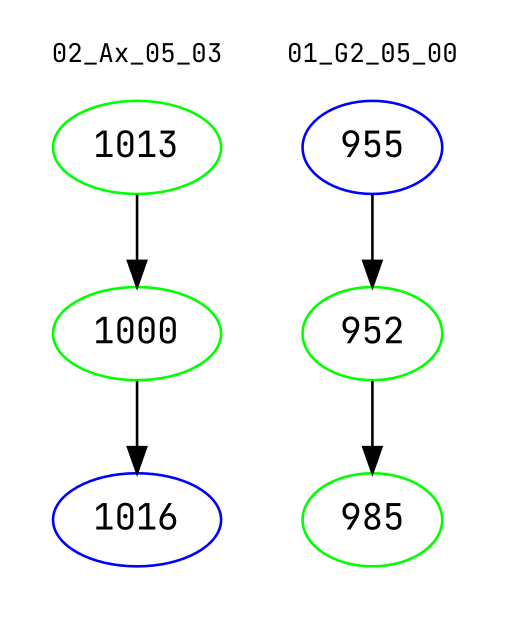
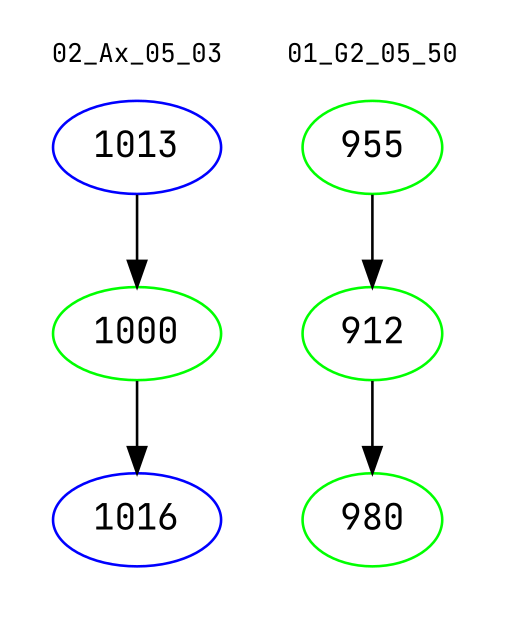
cluster "01_G2_05_00": label "01_G2_05_00" -> "01_G2_05_50"
node "1013": color green -> blue
node "955": color blue -> green
node "952": label "952" -> "912"
node "985": label "985" -> "980"
